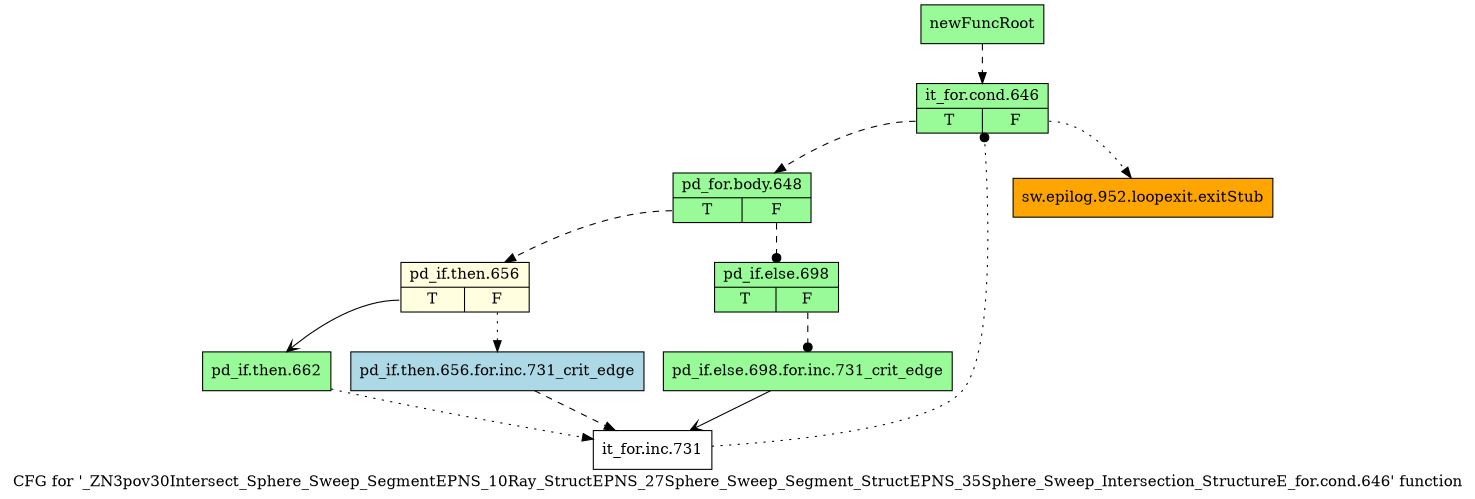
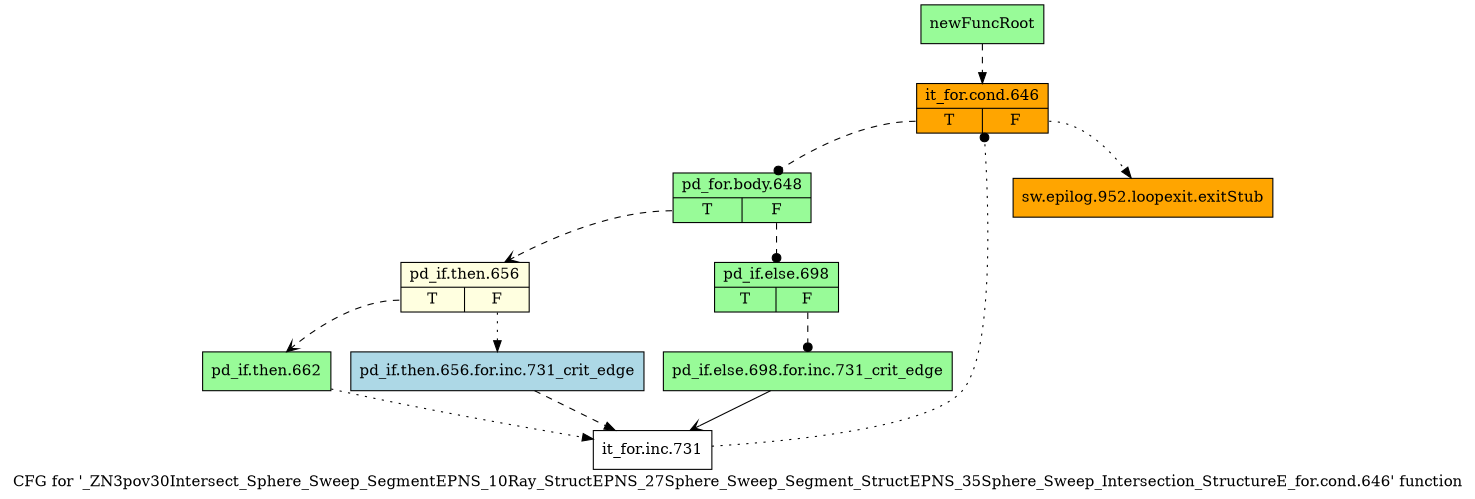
node "it_for.cond.646": fillcolor palegreen -> orange
edge "it_for.cond.646" -> "pd_for.body.648": arrowhead normal -> dot
edge "pd_for.body.648" -> "pd_if.then.656": arrowhead normal -> vee
edge "pd_if.then.656" -> "pd_if.then.662": style solid -> dashed
